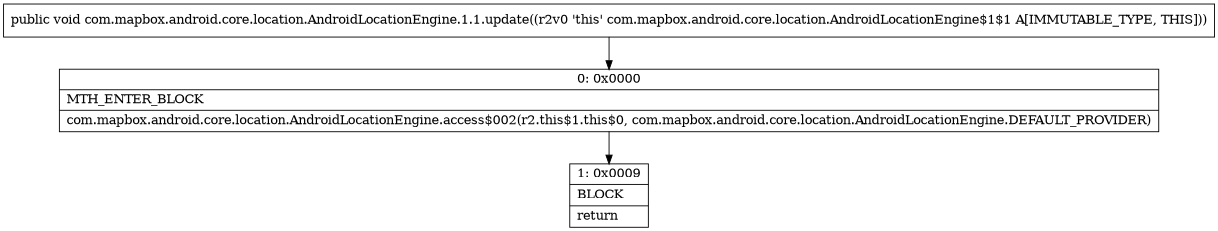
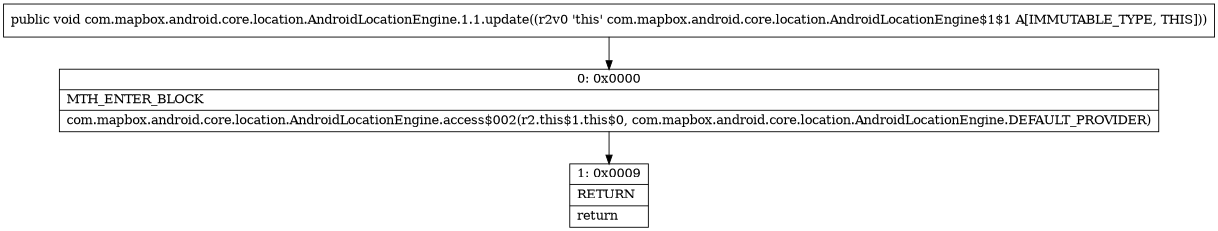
node "1: 0x0009": text "BLOCK" -> "RETURN"
